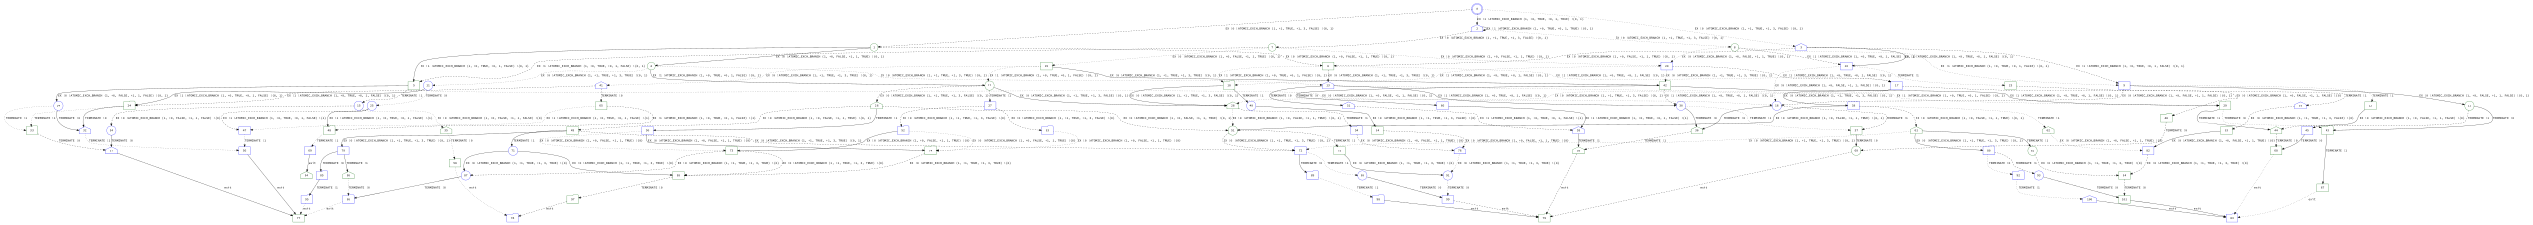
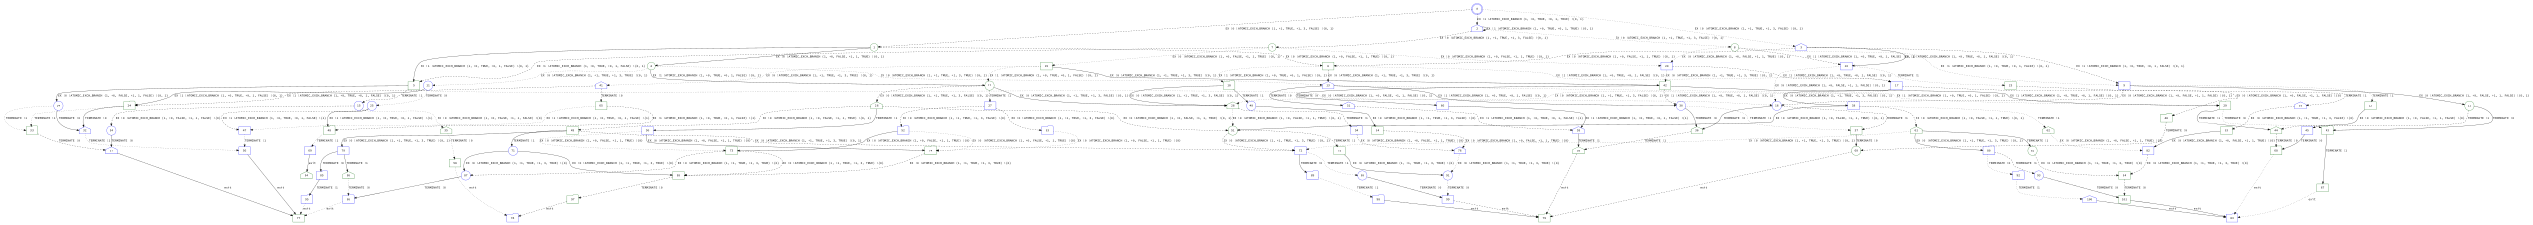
edge "20" -> "18": removed, label "EX !1 !ATOMIC_EXCH_BRANCH (1, +0, TRUE, +0, 1, FALSE) !{0, 1}"
